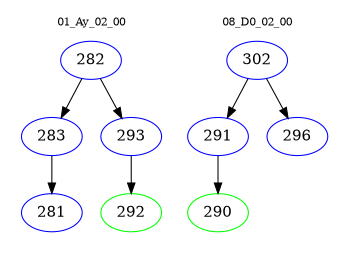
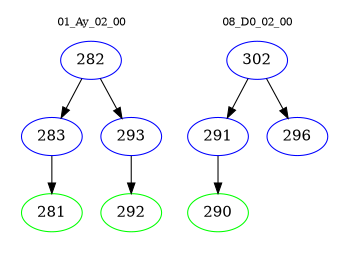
node "281": color blue -> green
